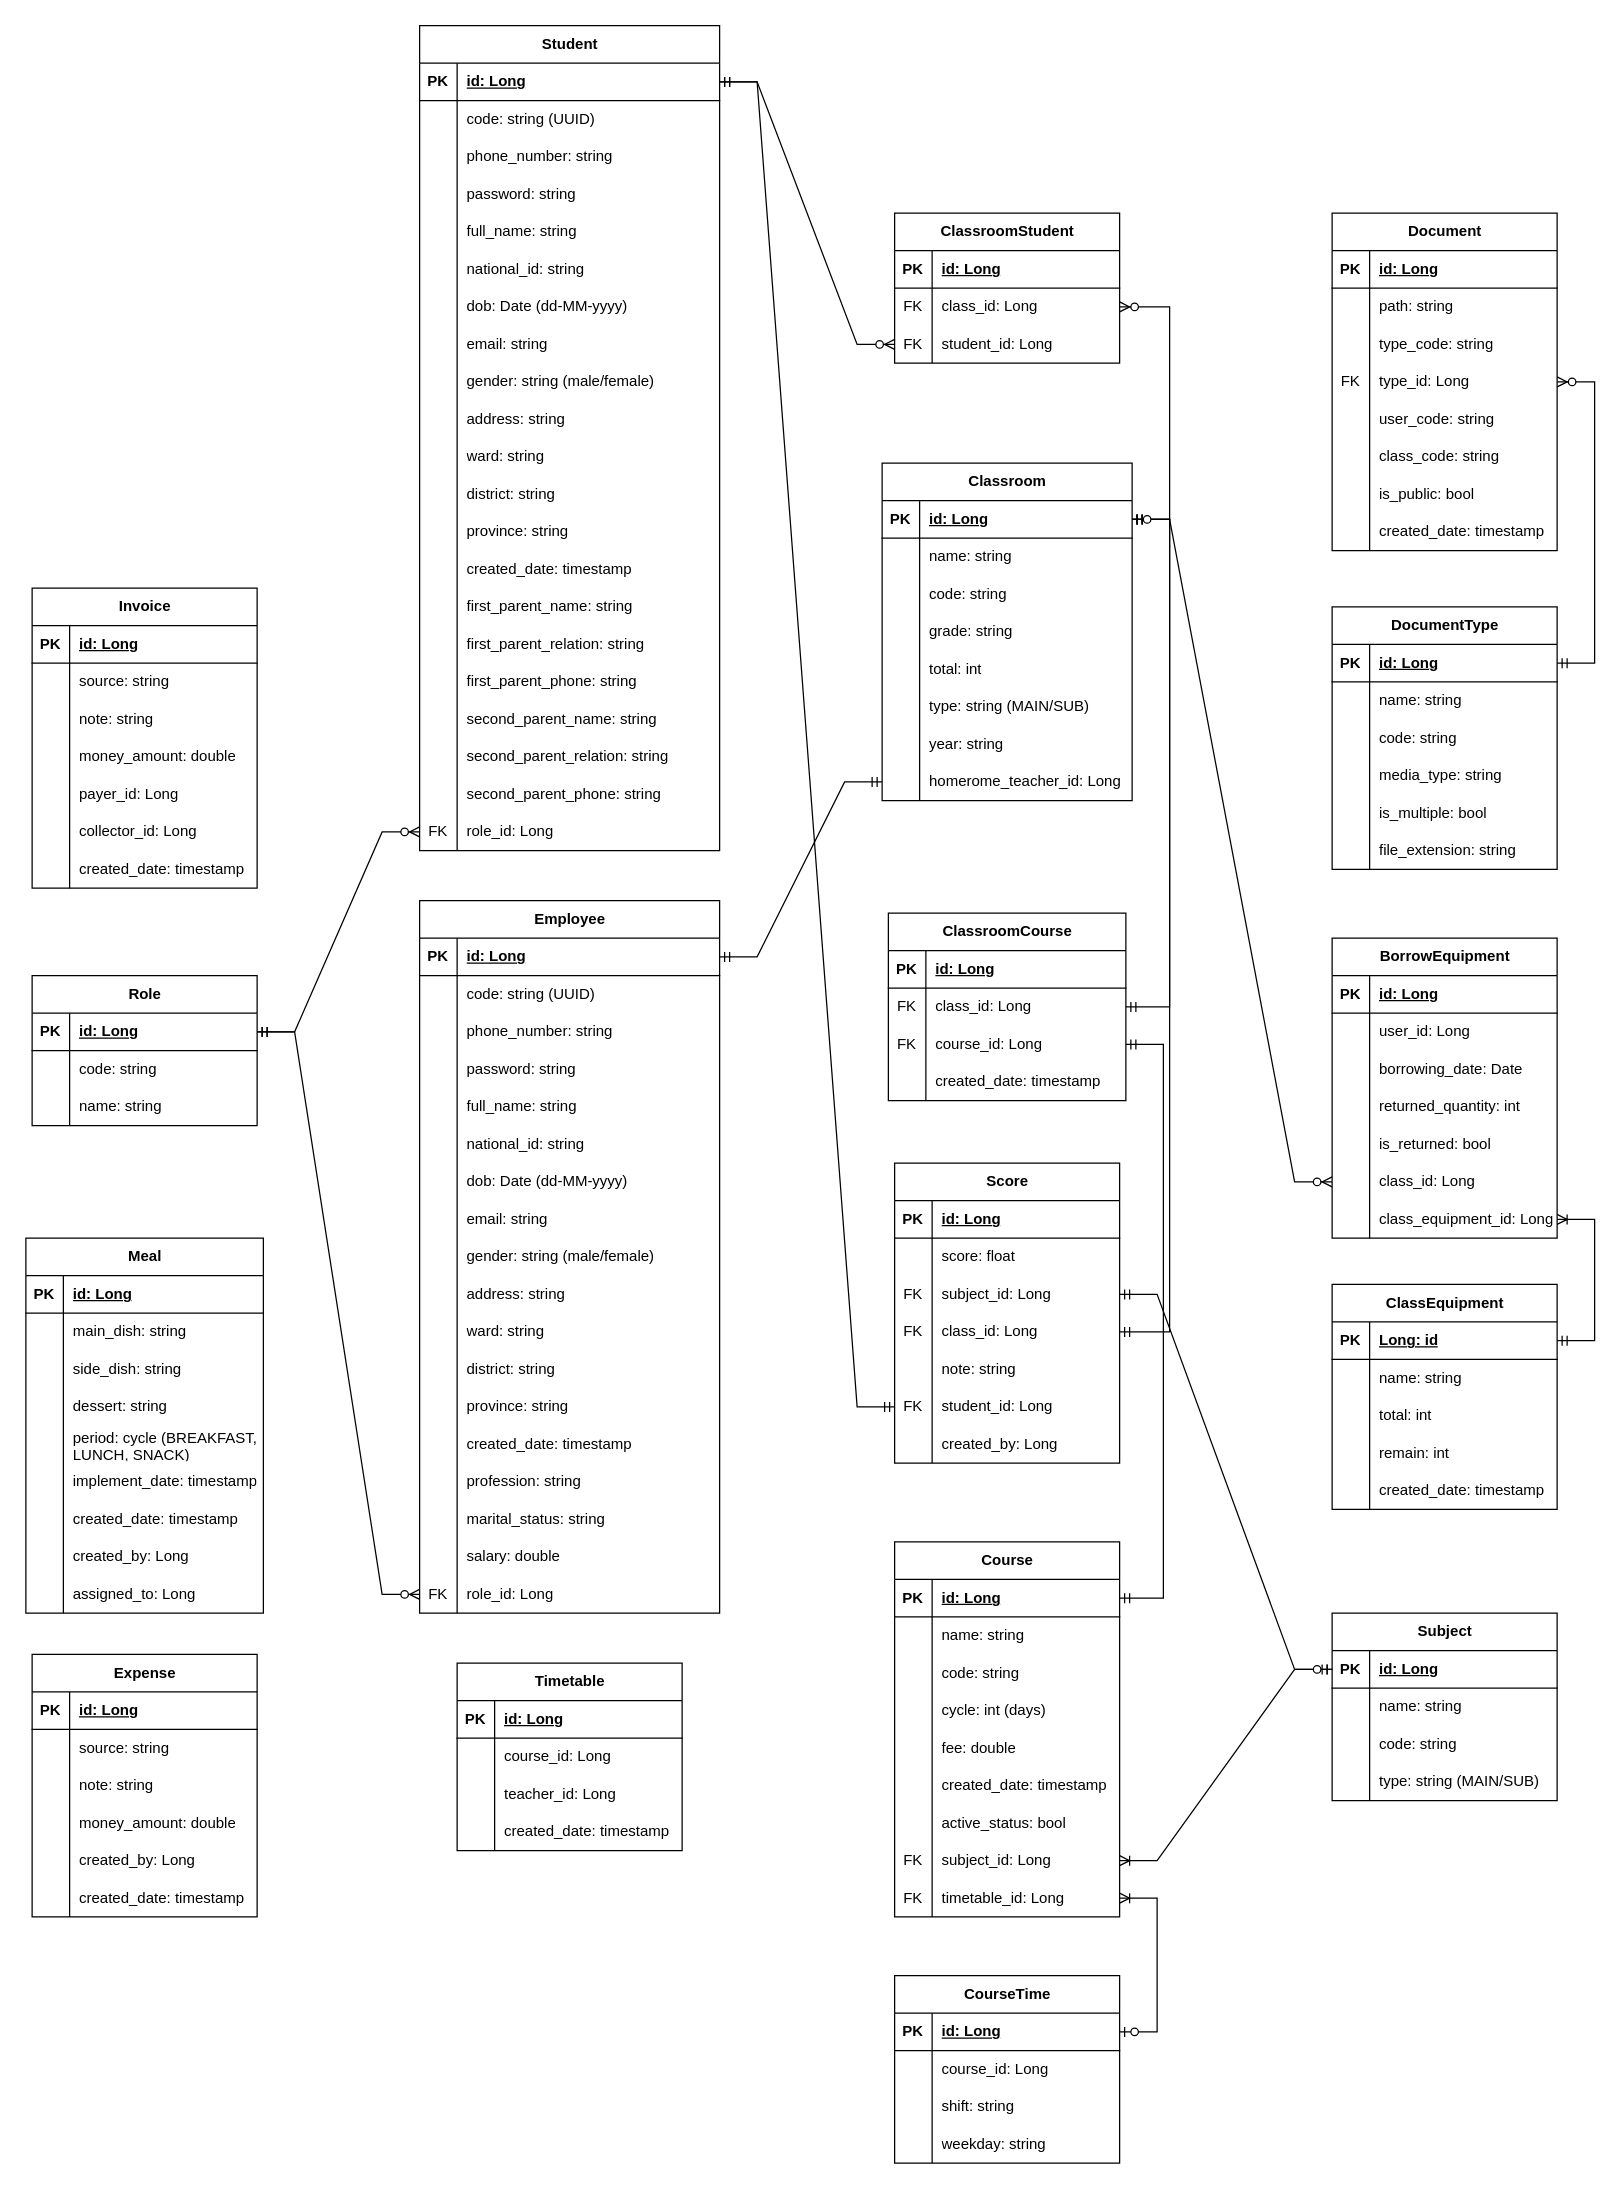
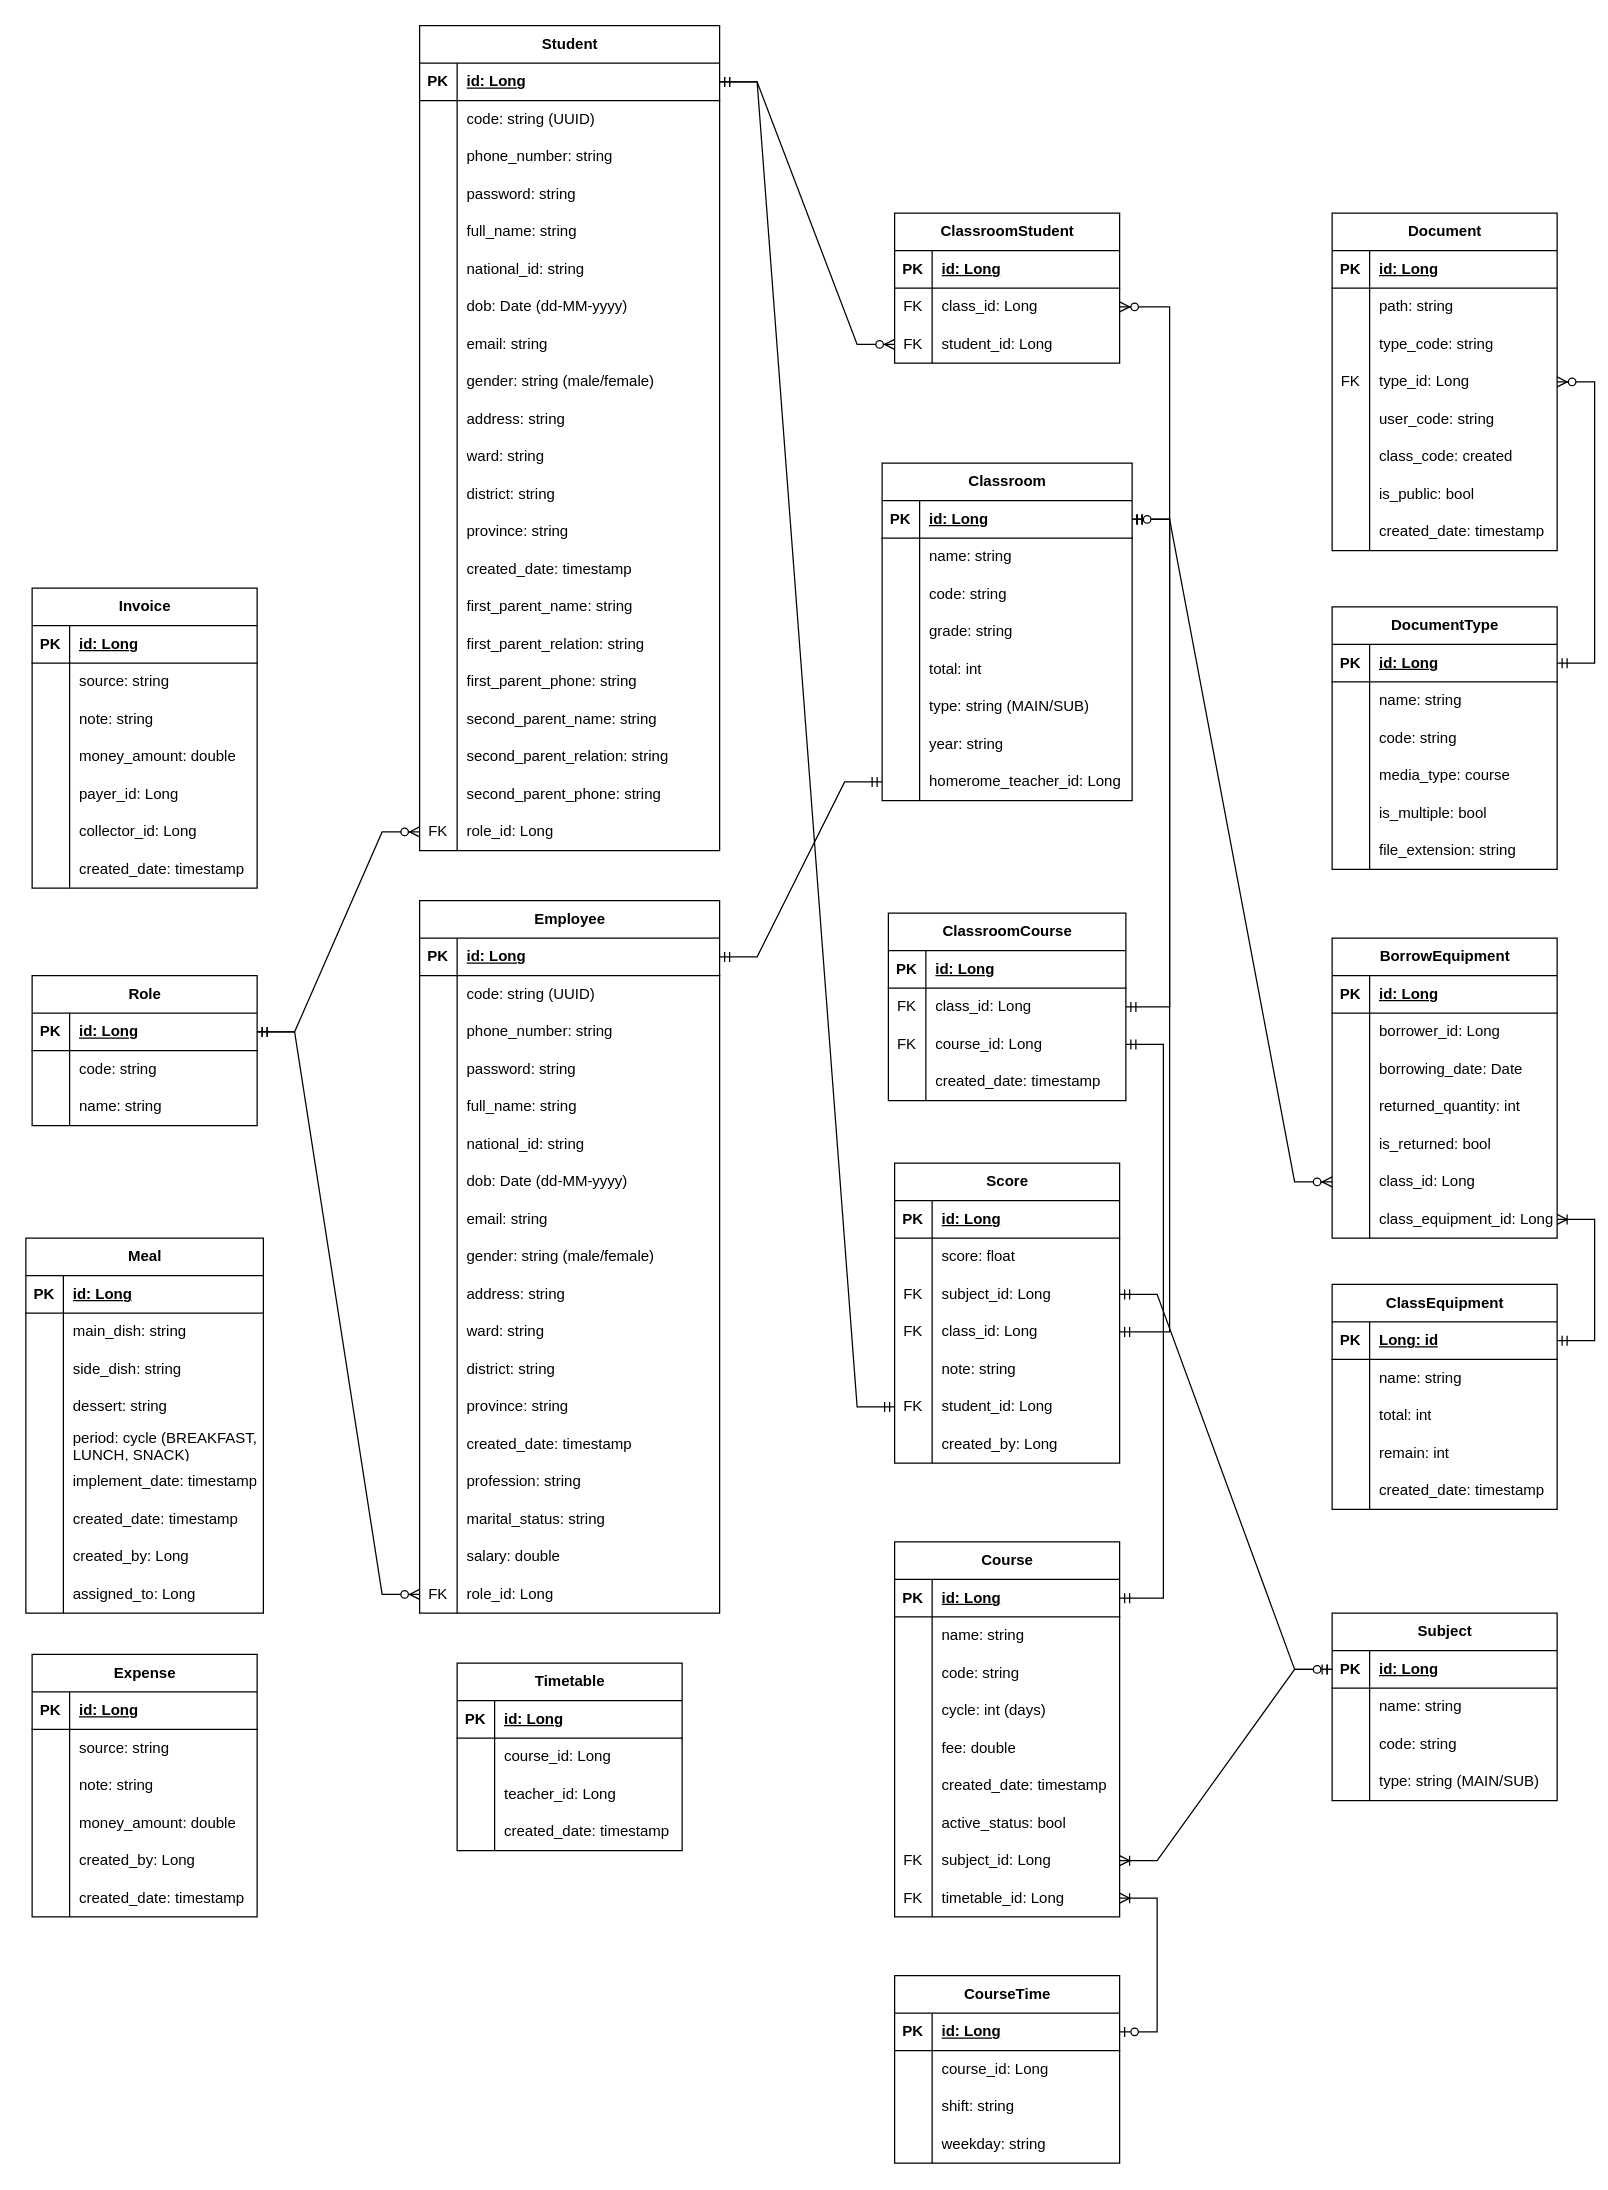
node "class_code: string": label "class_code: string" -> "class_code: created"
node "media_type: string": label "media_type: string" -> "media_type: course"
node "user_id: Long": label "user_id: Long" -> "borrower_id: Long"
